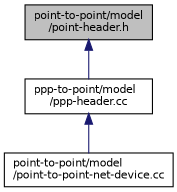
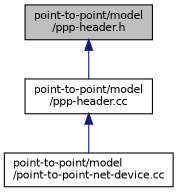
node "point-to-point/model /point-header.h": label "point-to-point/model /point-header.h" -> "point-to-point/model /ppp-header.h"
node "ppp-to-point/model /ppp-header.cc": label "ppp-to-point/model /ppp-header.cc" -> "point-to-point/model /ppp-header.cc"
